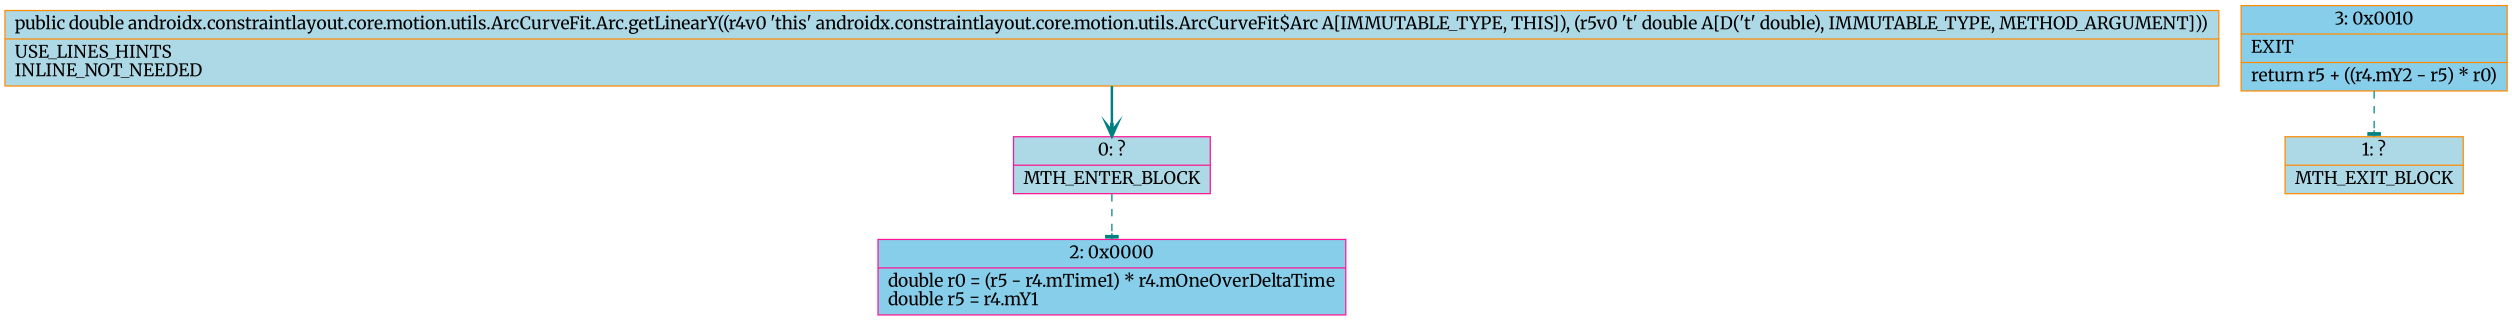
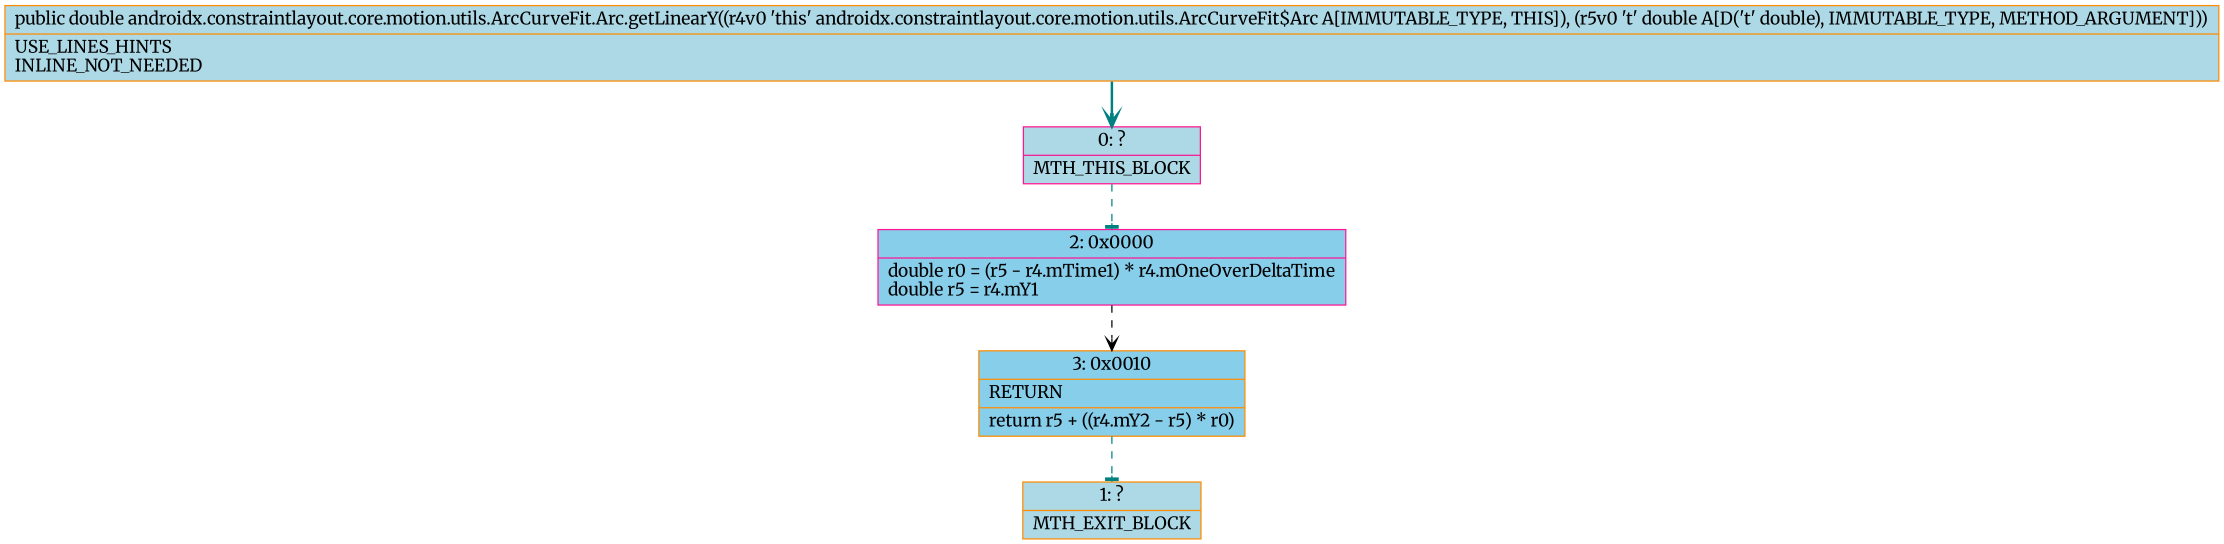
node "3: 0x0010": text "EXIT" -> "RETURN"
node "0: ?": text "MTH_ENTER_BLOCK" -> "MTH_THIS_BLOCK"
edge "2: 0x0000" -> "3: 0x0010": added
